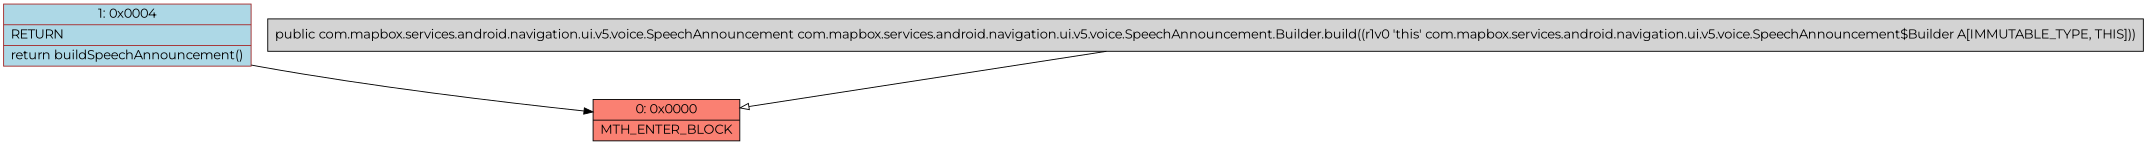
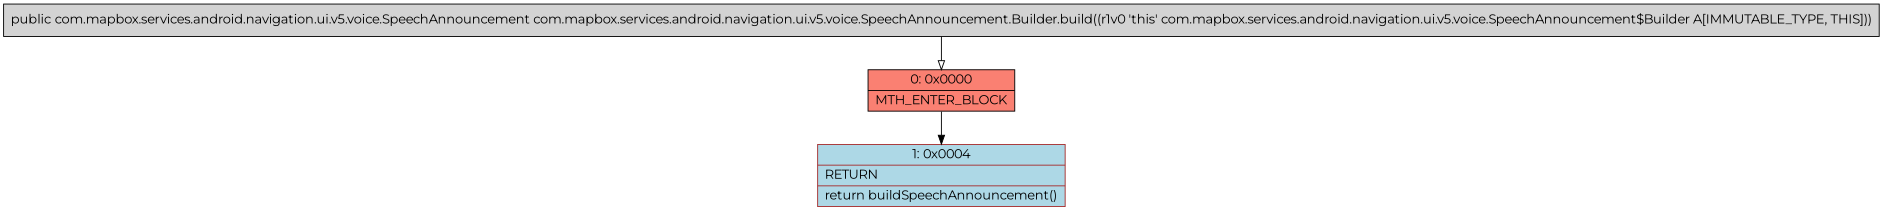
edge "1: 0x0004" -> "0: 0x0000": reversed
